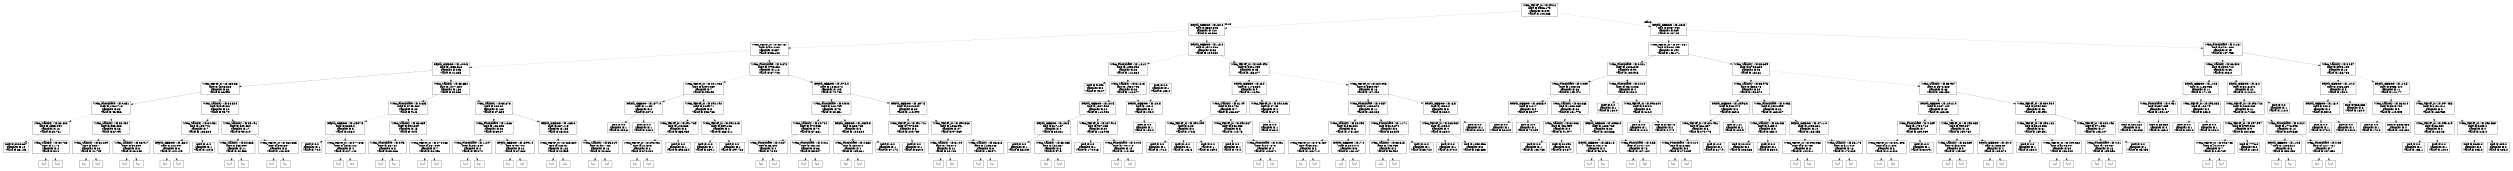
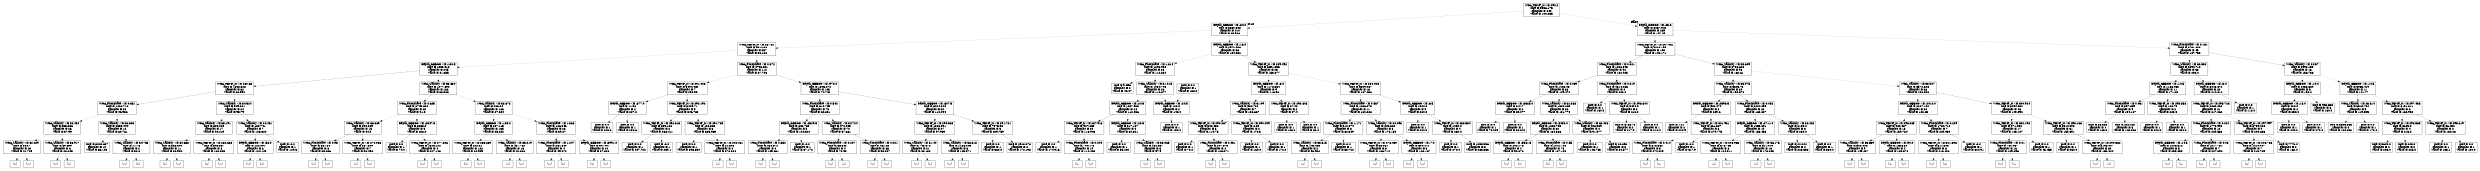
edge "WOA_TEMP_K <= 290.409 mse = 2.25 samples = 2 value = 170.5" -> "mse = -0.0 samples = 1 value = 103.6": now "WOA_TEMP_K <= 292.648 mse = 87.48 samples = 2 value = 87.4" -> "mse = -0.0 samples = 1 value = 103.6"
node "mse = 2913.078 samples = 2 value = 172.198": added
node "mse = 0.0 value = 1 value = 169.0": label "mse = 0.0 value = 1 value = 169.0" -> "mse = 0.0 samples = 1 value = 169.0"
